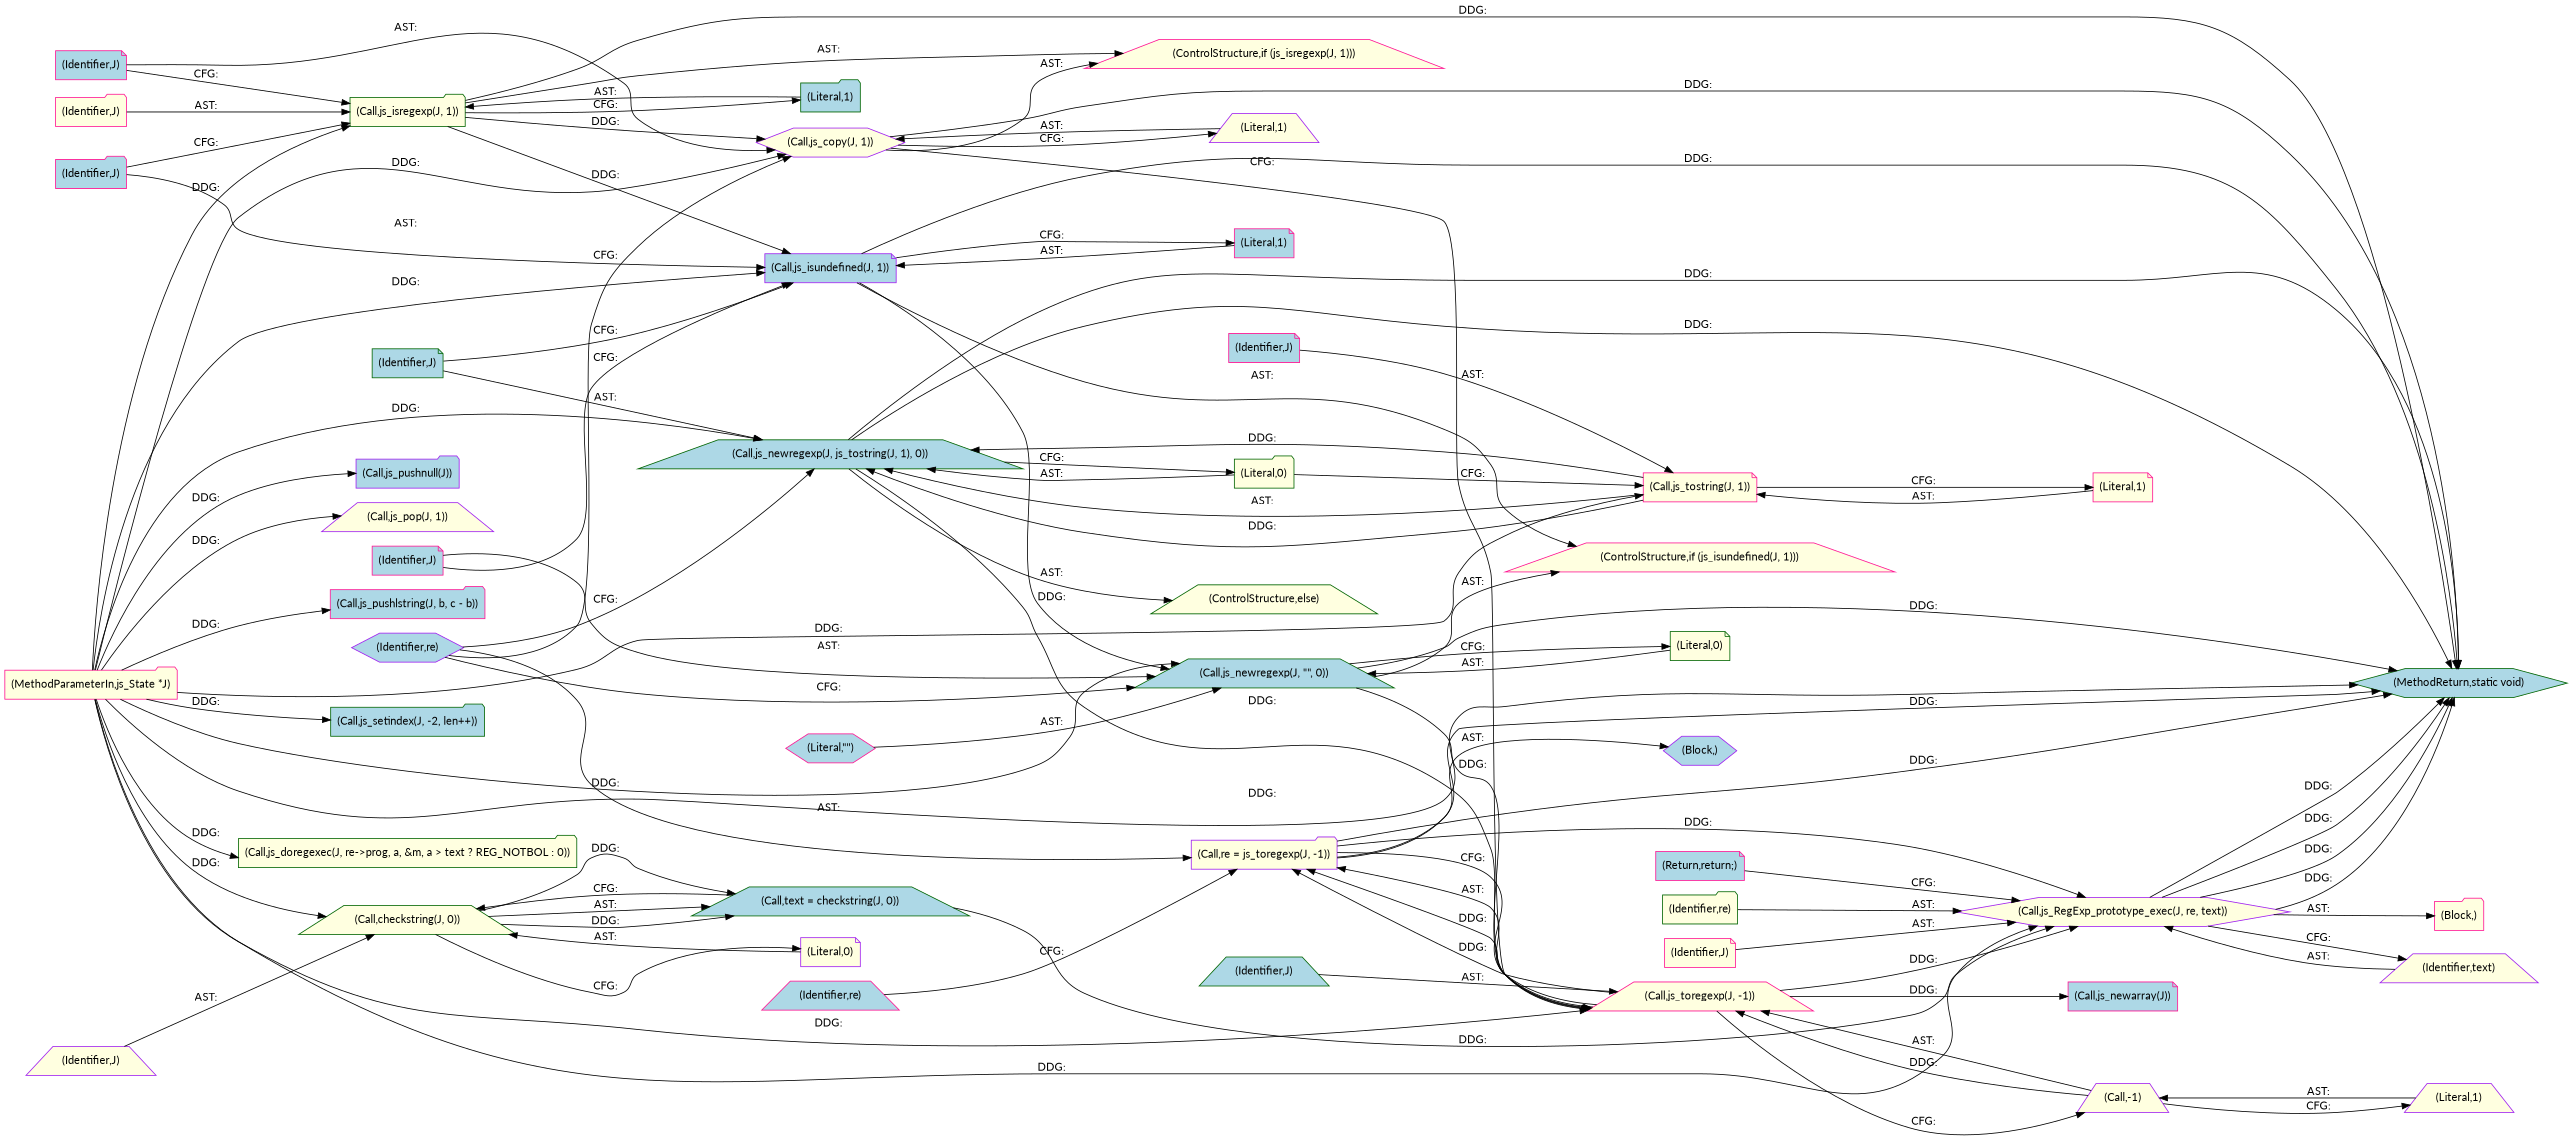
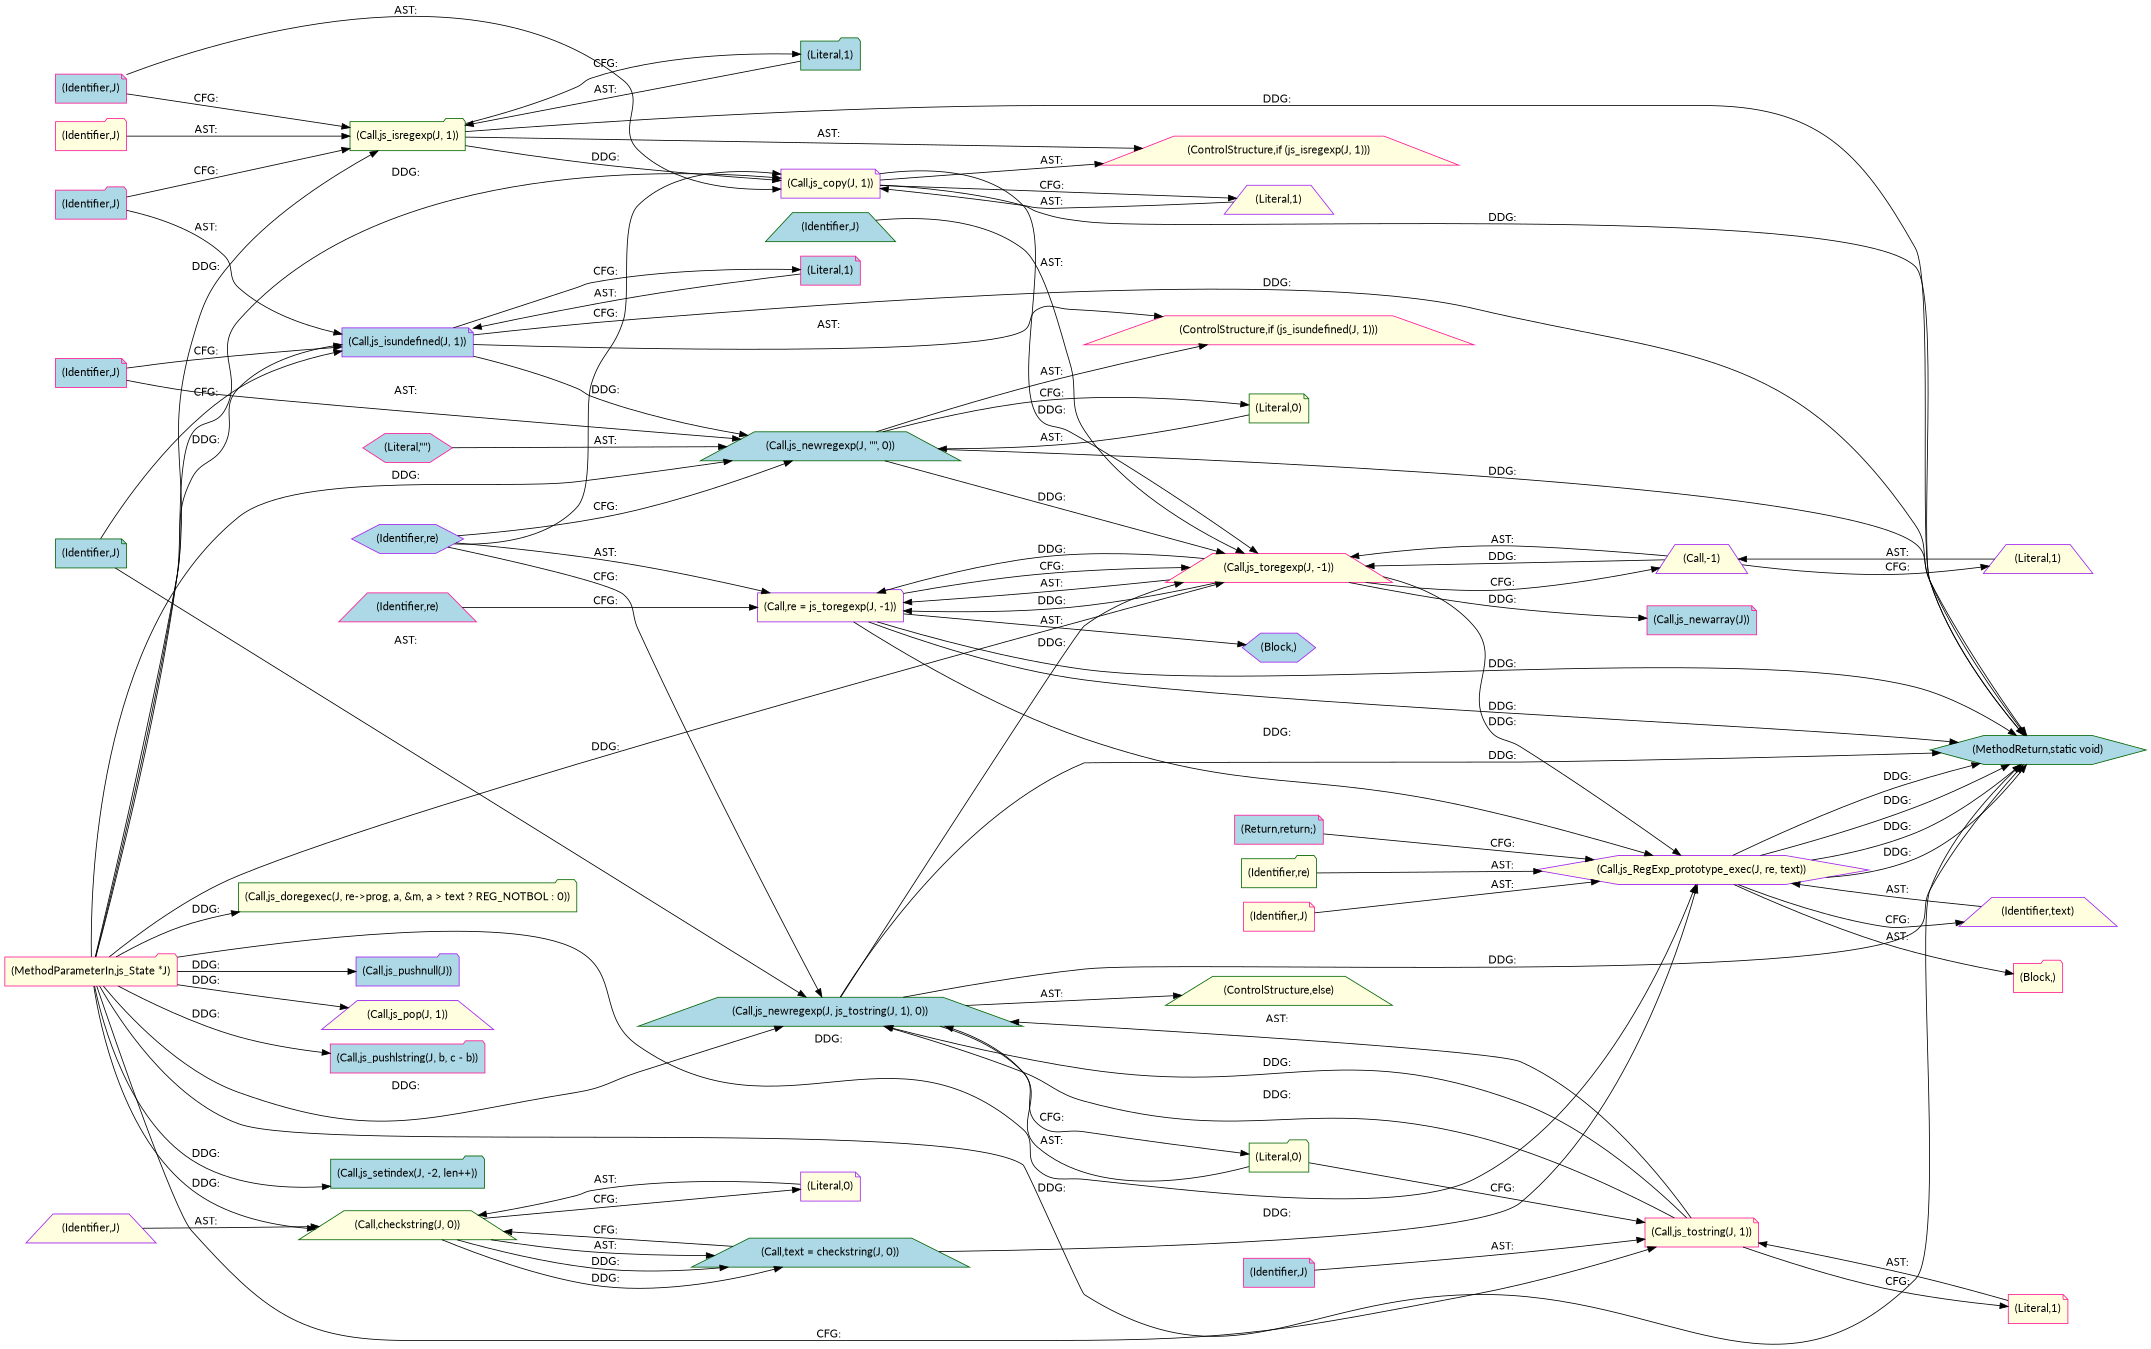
node "(Call,js_copy(J, 1))": shape hexagon -> note
edge "(Call,js_copy(J, 1))" -> "(Call,js_toregexp(J, -1))": label "CFG: " -> "DDG: "
edge "(Call,js_isregexp(J, 1))" -> "(Call,js_isundefined(J, 1))": removed, label "DDG:"
edge "(MethodParameterIn,js_State *J)" -> "(Call,js_tostring(J, 1))": label "DDG: " -> "CFG: "
